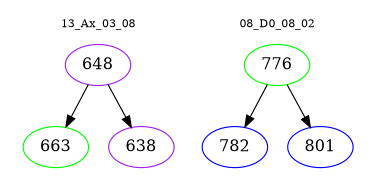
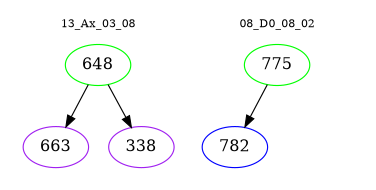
node "648": color purple -> green
node "776": label "776" -> "775"
node "663": color green -> purple
node "638": label "638" -> "338"
node "801": removed
